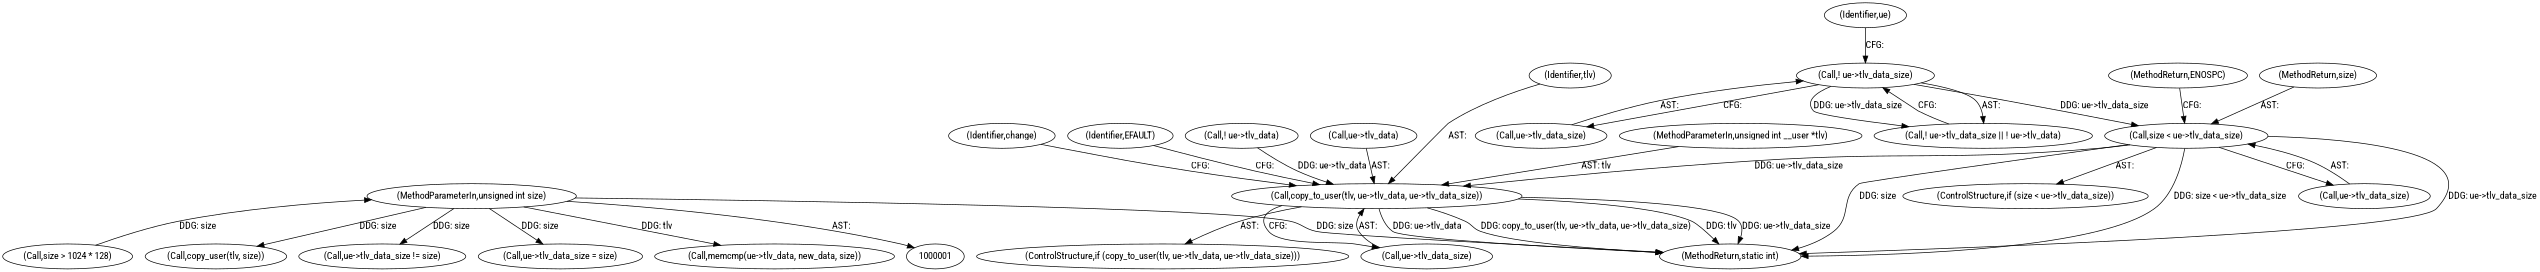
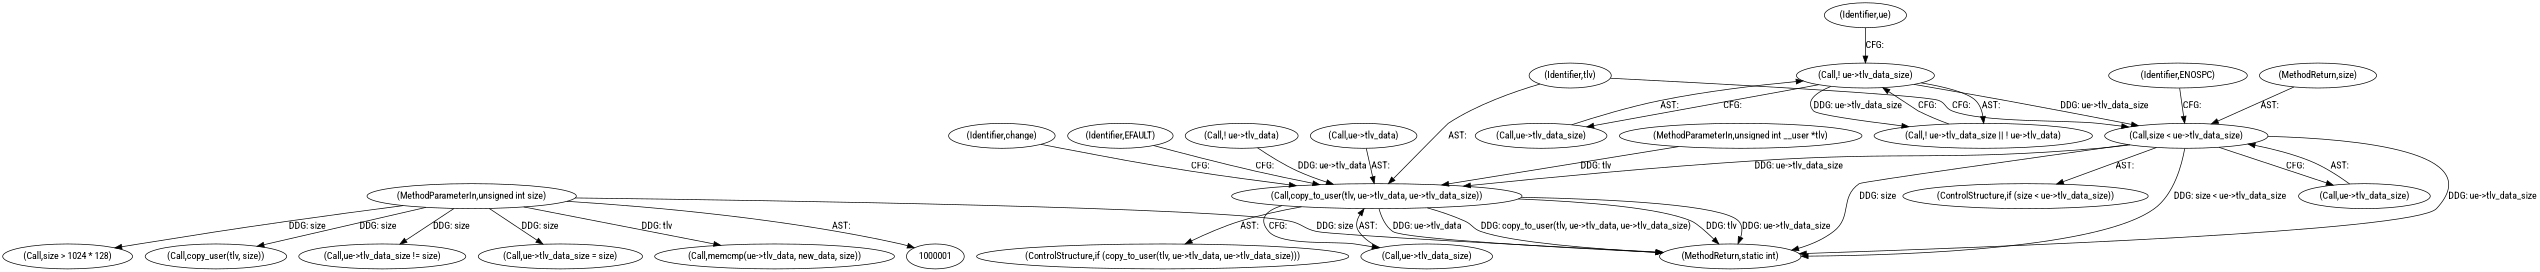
node "(MethodReturn,ENOSPC)": label "(MethodReturn,ENOSPC)" -> "(Identifier,ENOSPC)"
edge "(Identifier,tlv)" -> "(Call,size < ue->tlv_data_size)": added, label "CFG:"
edge "(MethodParameterIn,unsigned int __user *tlv)" -> "(Call,copy_to_user(tlv, ue->tlv_data, ue->tlv_data_size))": label "AST: tlv" -> "DDG: tlv"
edge "(Call,size > 1024 * 128)" -> "(MethodParameterIn,unsigned int size)": reversed
